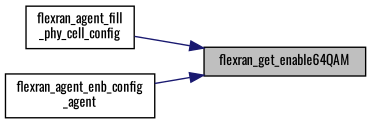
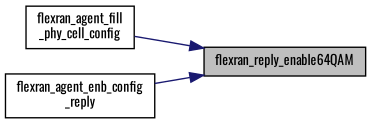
node "flexran_get_enable64QAM": label "flexran_get_enable64QAM" -> "flexran_reply_enable64QAM"
node "flexran_agent_enb_config _agent": label "flexran_agent_enb_config _agent" -> "flexran_agent_enb_config _reply"
